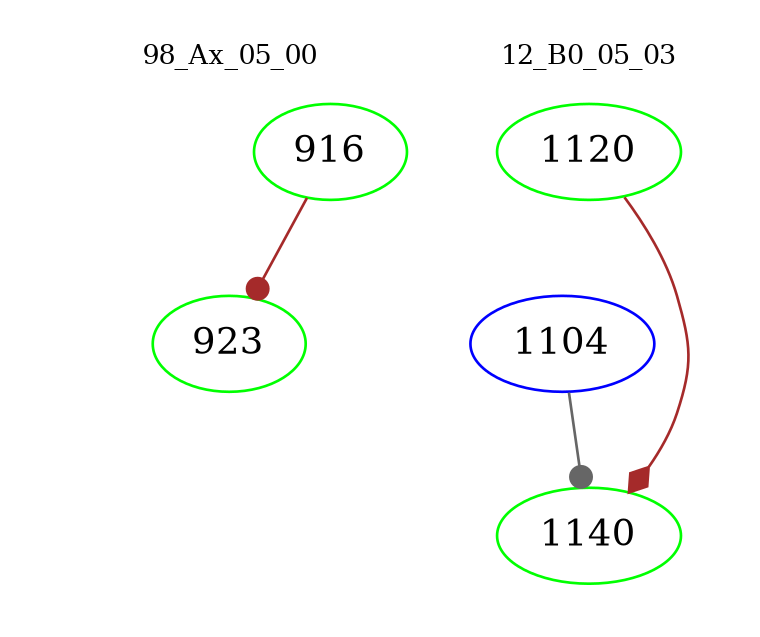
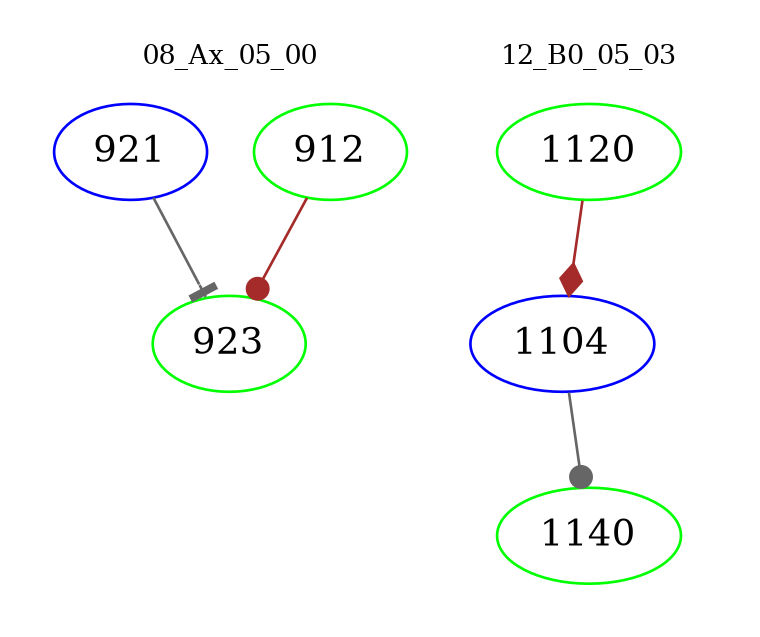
cluster "98_Ax_05_00": label "98_Ax_05_00" -> "08_Ax_05_00"
node "921": added
node "916": label "916" -> "912"
edge "1120" -> "1140": now "1120" -> "1104"
